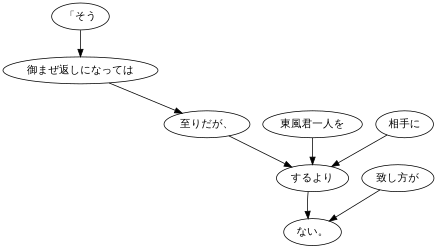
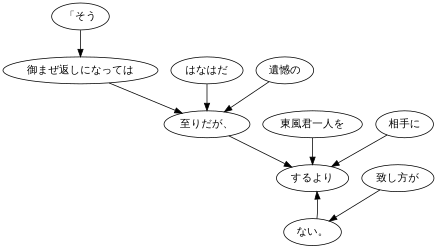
node "はなはだ": added
node "遺憾の": added
edge "するより" -> "ない。": reversed
